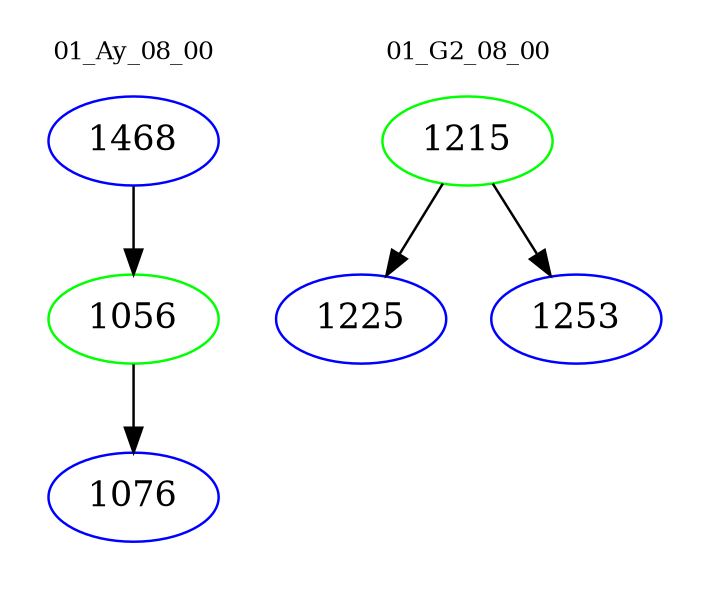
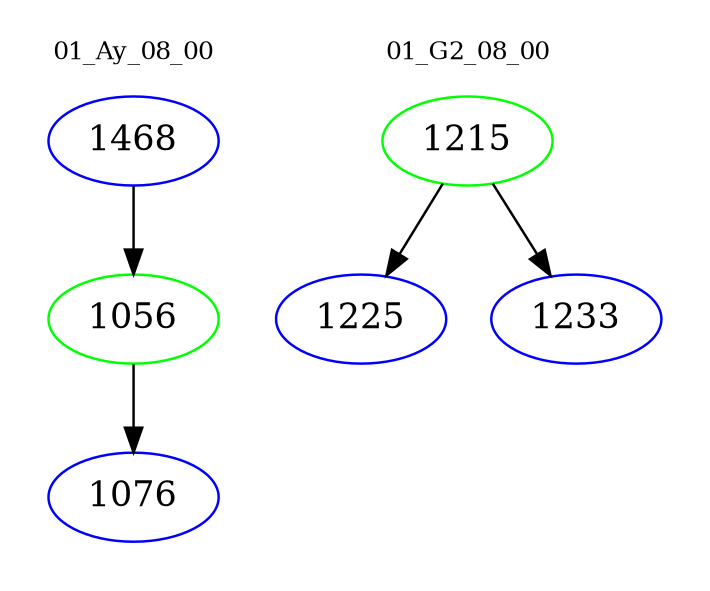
node "1253": label "1253" -> "1233"
